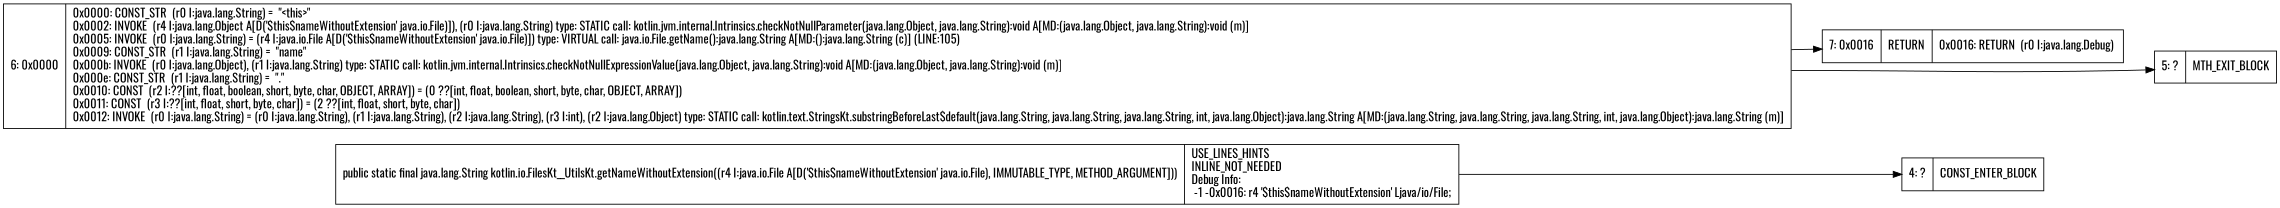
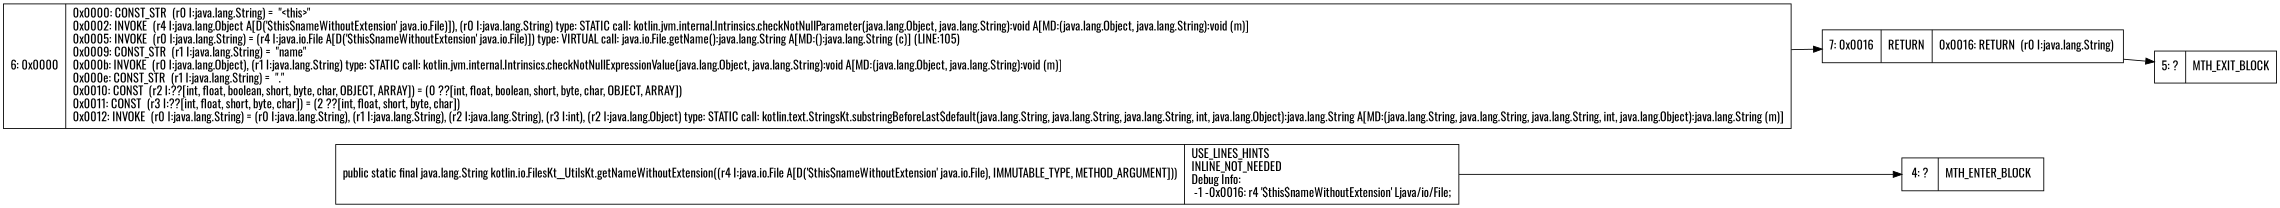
node "7: 0x0016": text "0x0016: RETURN  (r0 I:java.lang.Debug)" -> "0x0016: RETURN  (r0 I:java.lang.String)"
edge "6: 0x0000" -> "5: ?": now "7: 0x0016" -> "5: ?"
node "4: ?": text "CONST_ENTER_BLOCK" -> "MTH_ENTER_BLOCK"
